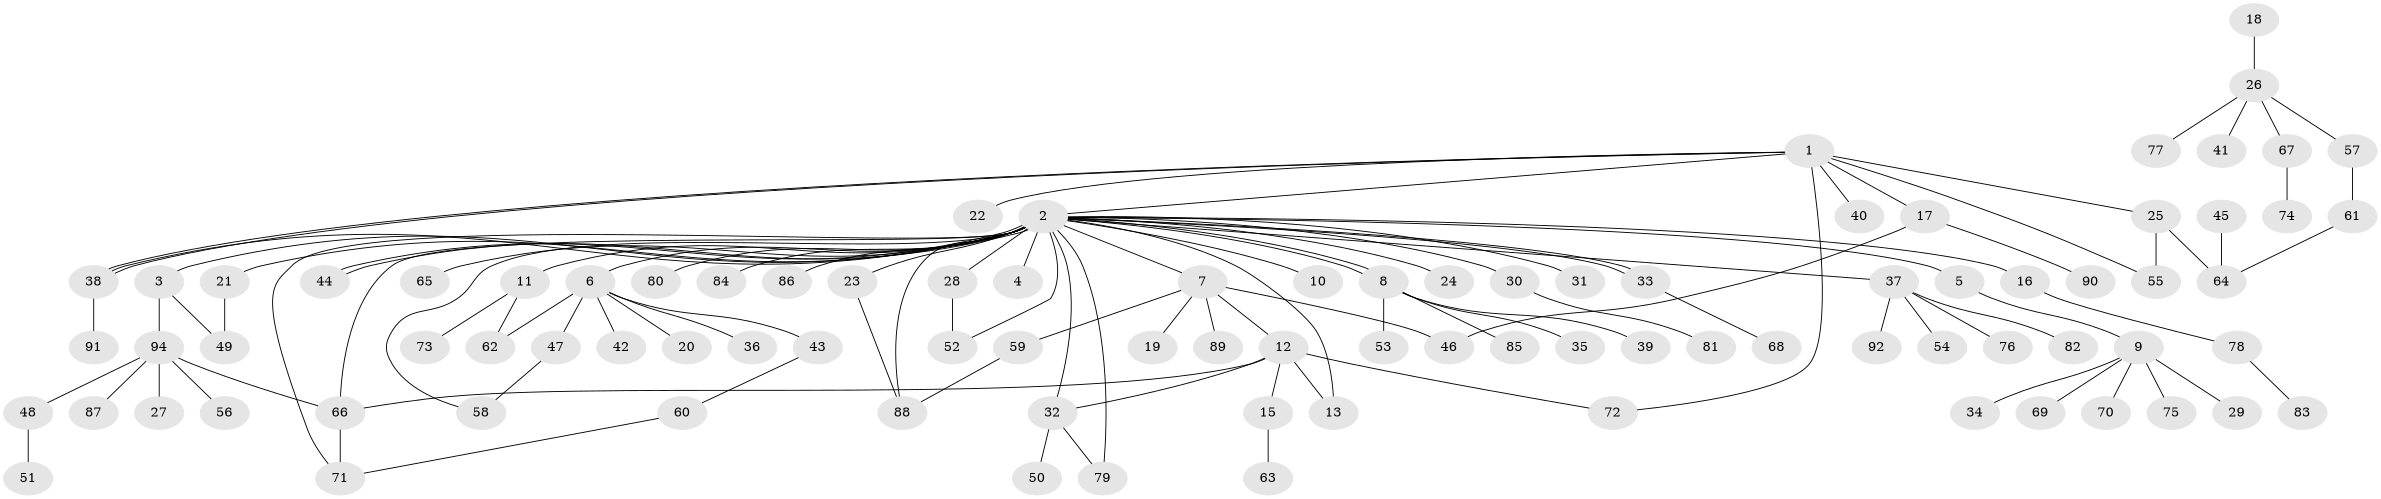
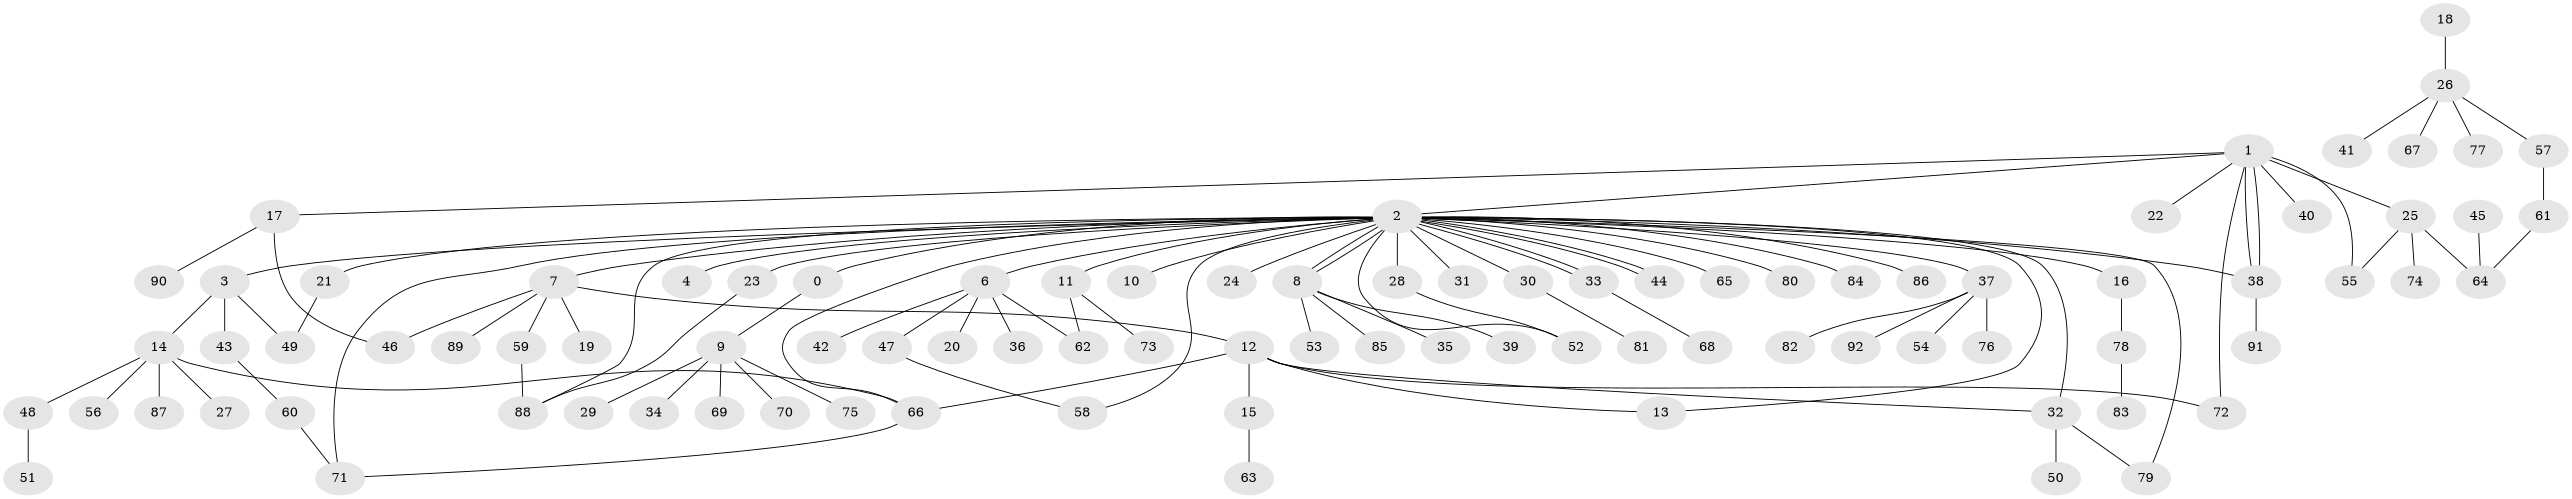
edge "67" -- "74": now "25" -- "74"
node "5": label "5" -> "0"
edge "6" -- "43": now "3" -- "43"
node "94": label "94" -> "14"
